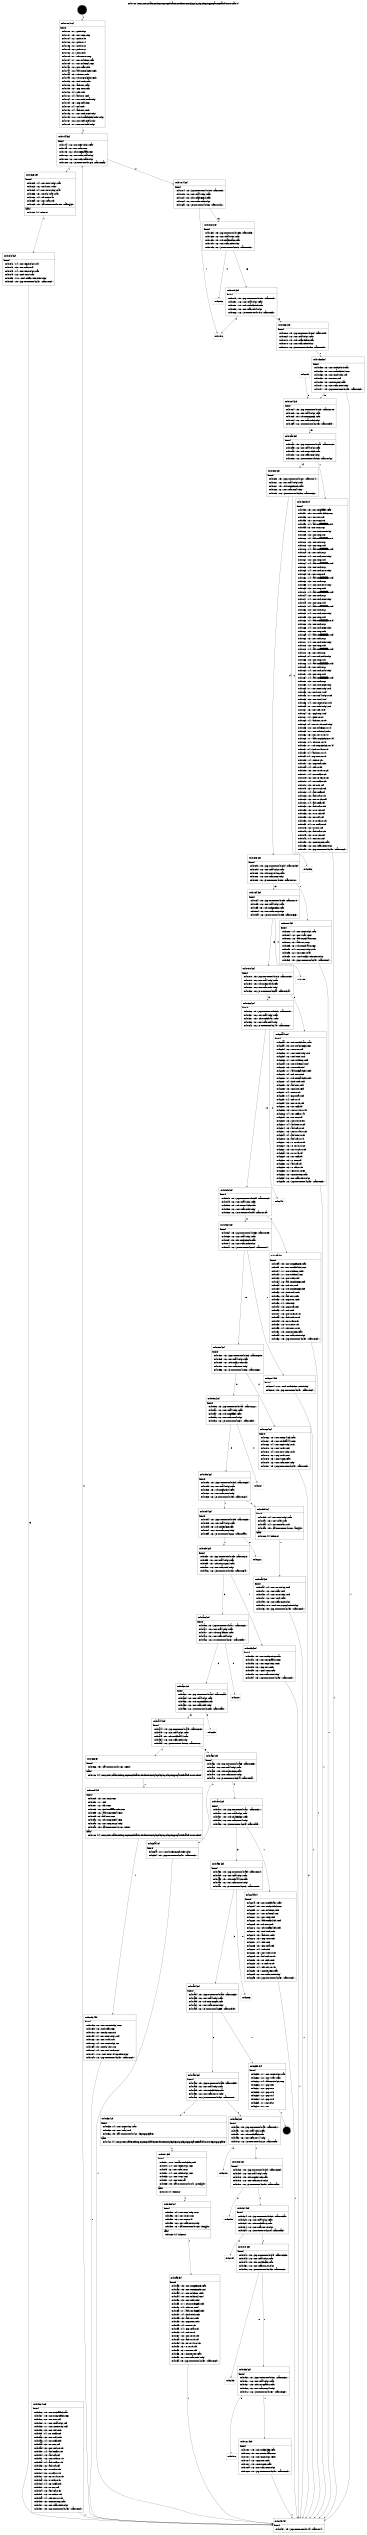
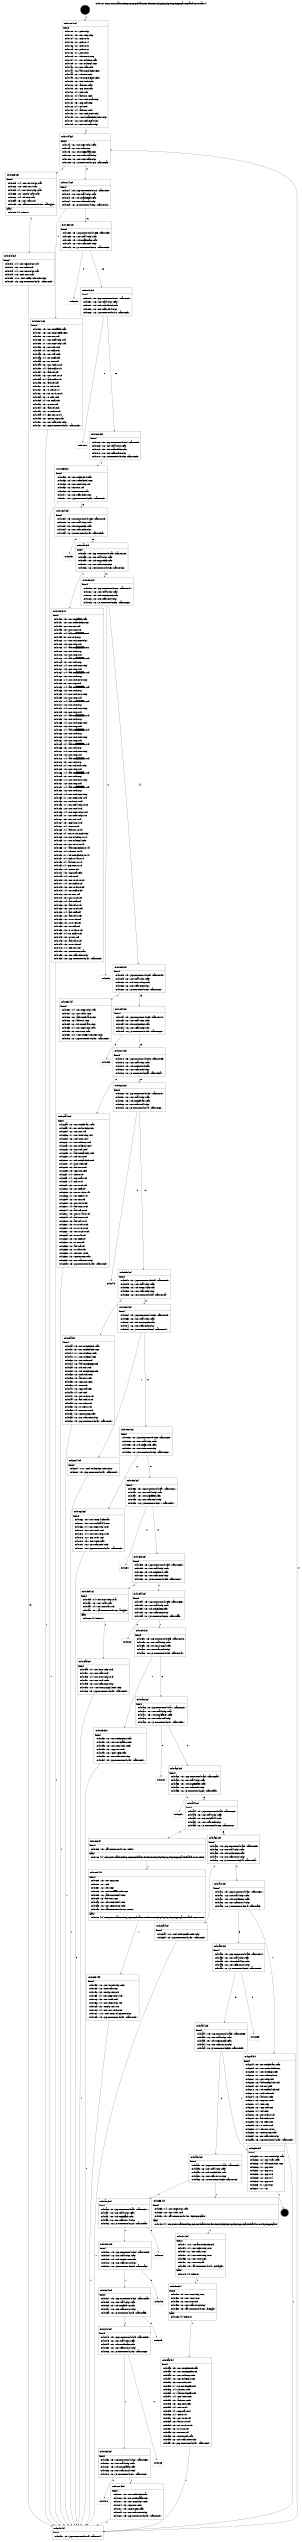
edge "0x401814 [28]" -> "0x401d7c": now "0x401814 [28]" -> "0x401b82 [106]"
edge "0x40215b" -> "0x401884 [28]": reversed
edge "0x401ee0 [42]" -> "0x402457 [5]": removed, label "1"
